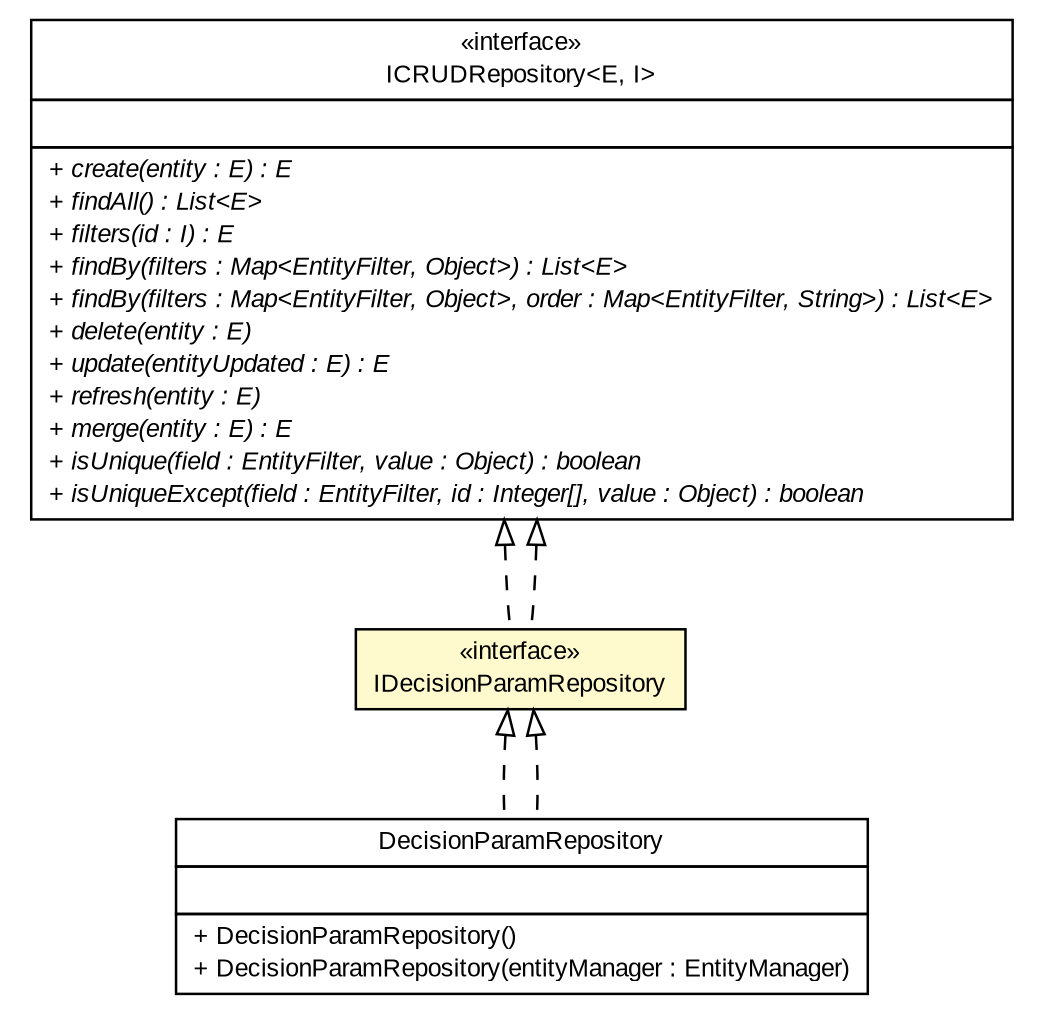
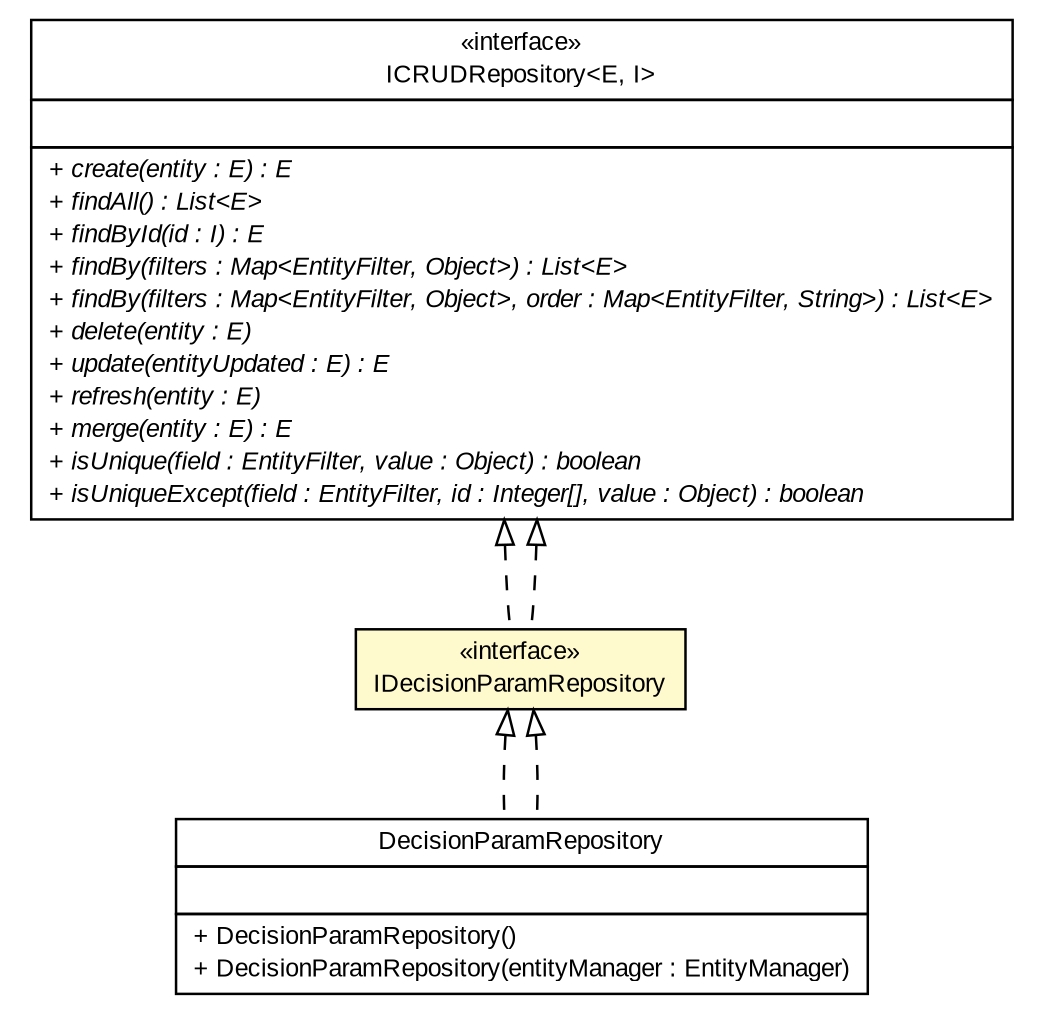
node "ICRUDRepository<E, I>": text "+ filters(id : I) : E" -> "+ findById(id : I) : E"
